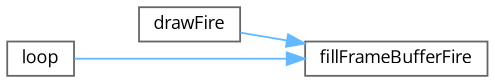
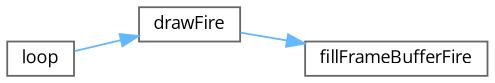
edge "loop" -> "fillFrameBufferFire": now "loop" -> "drawFire"
